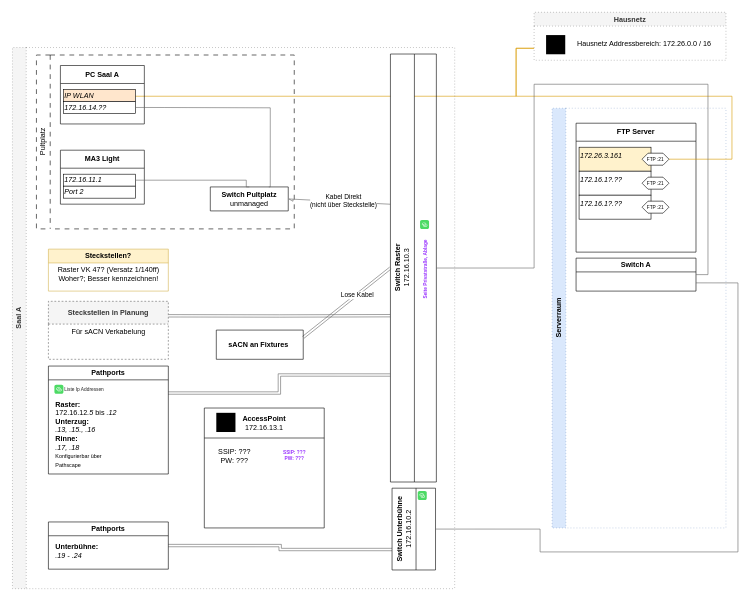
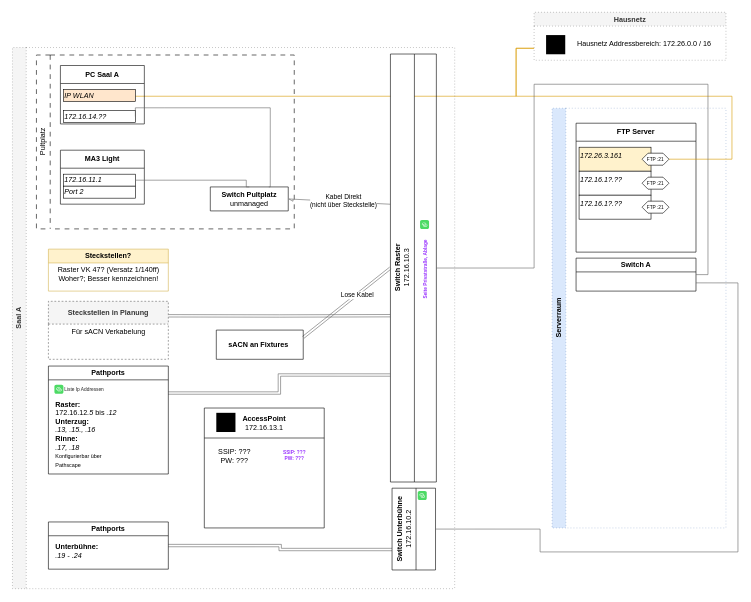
node "172.16.14.??": moved (99, 108) -> (99, 117)
